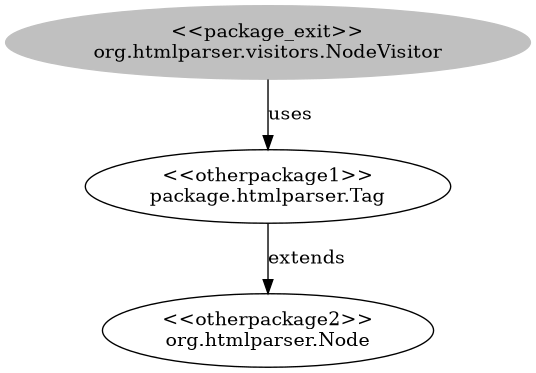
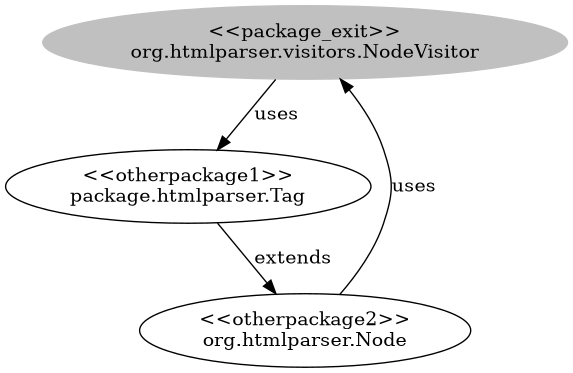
edge "<<otherpackage2>> org.htmlparser.Node" -> "<<package_exit>> org.htmlparser.visitors.NodeVisitor": added, label "uses"
